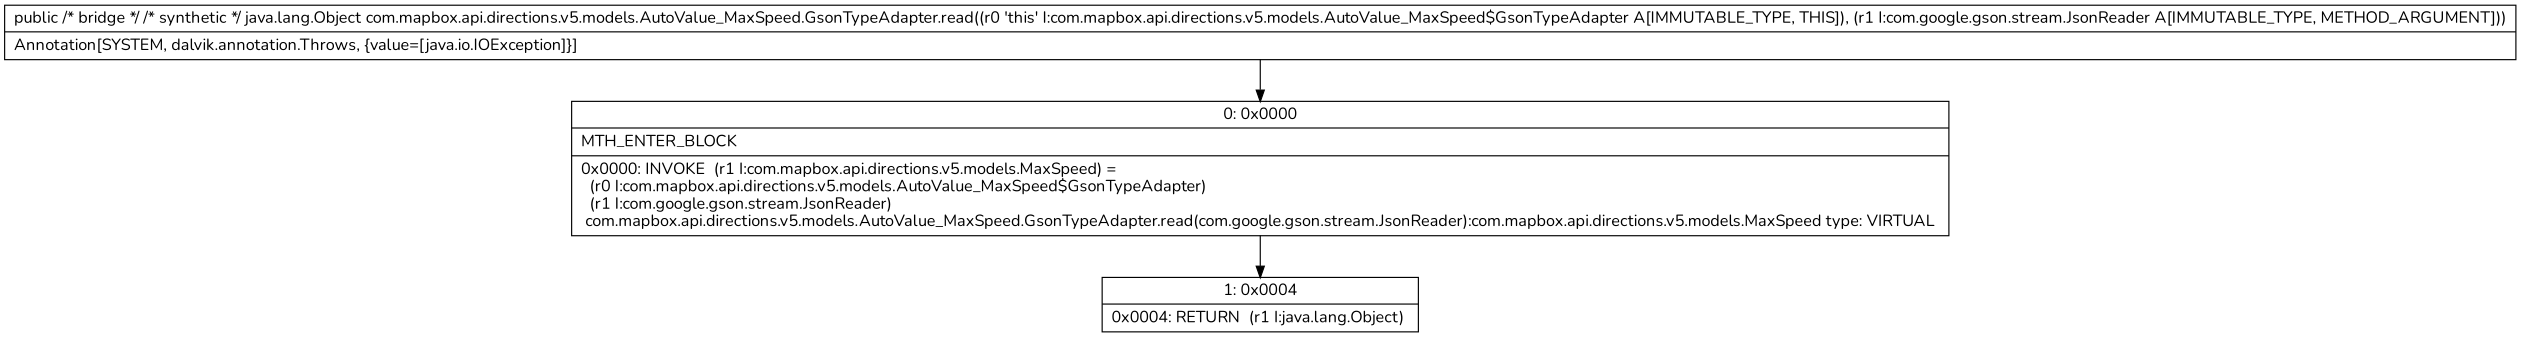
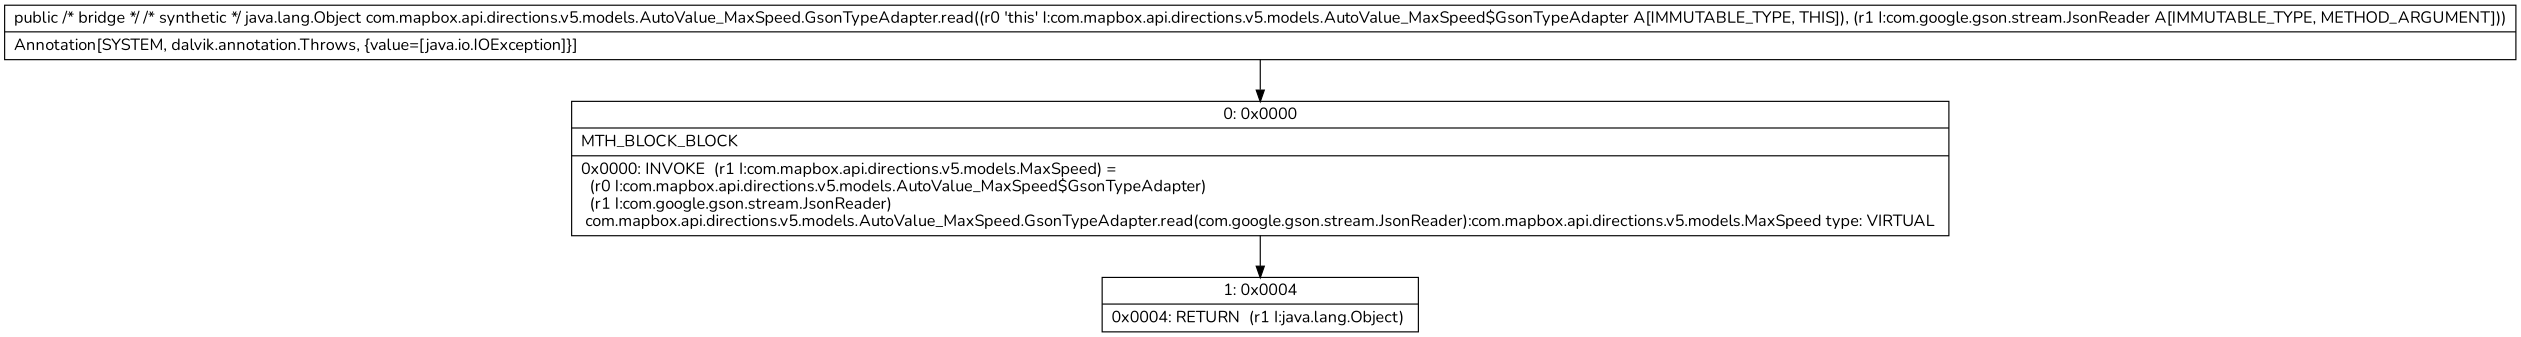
node "0: 0x0000": text "MTH_ENTER_BLOCK" -> "MTH_BLOCK_BLOCK"
